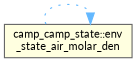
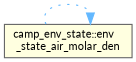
node "camp_camp_state::env _state_air_molar_den": label "camp_camp_state::env _state_air_molar_den" -> "camp_env_state::env _state_air_molar_den"
